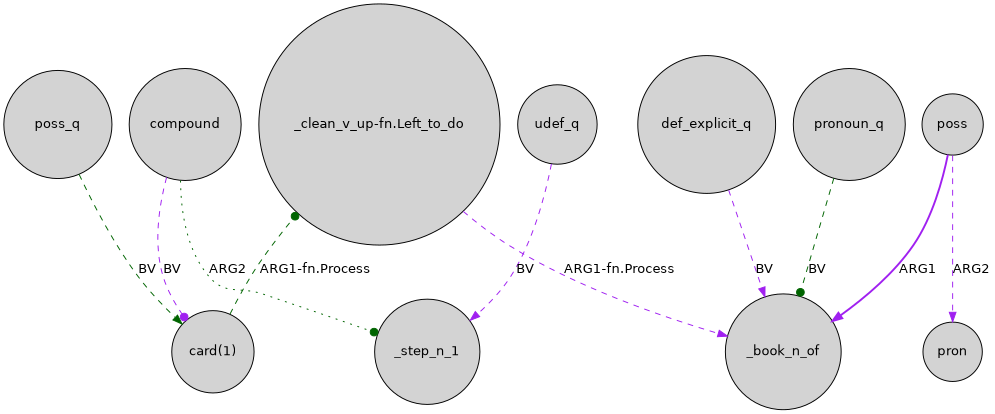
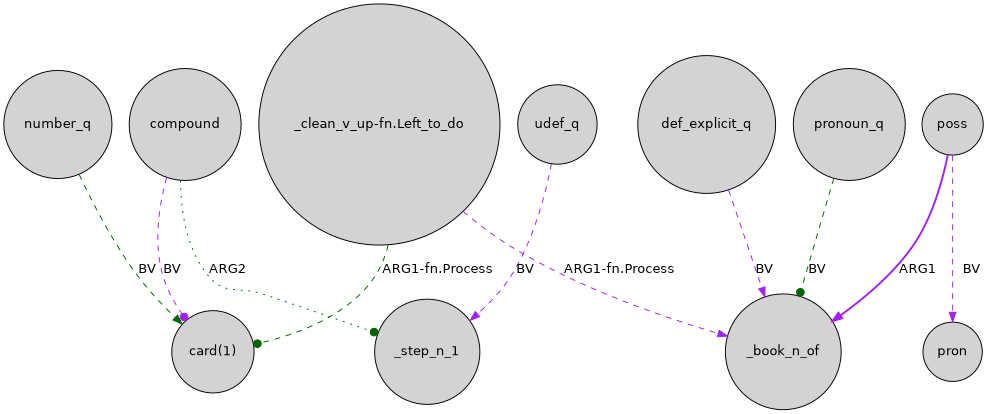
node "poss_q": label "poss_q" -> "number_q"
edge "card(1)" -> "_clean_v_up-fn.Left_to_do": reversed
edge "poss" -> "pron": label "ARG2" -> "BV"
